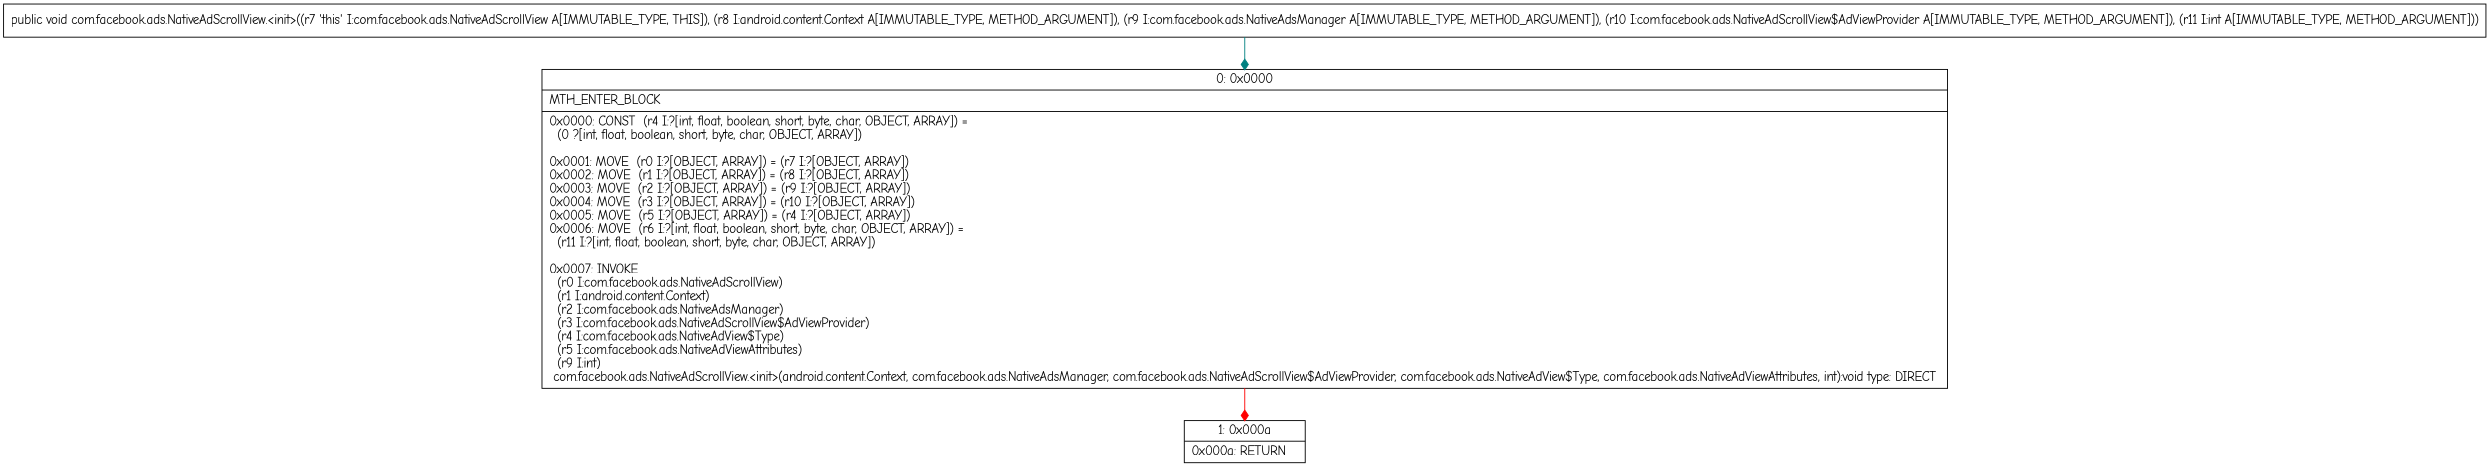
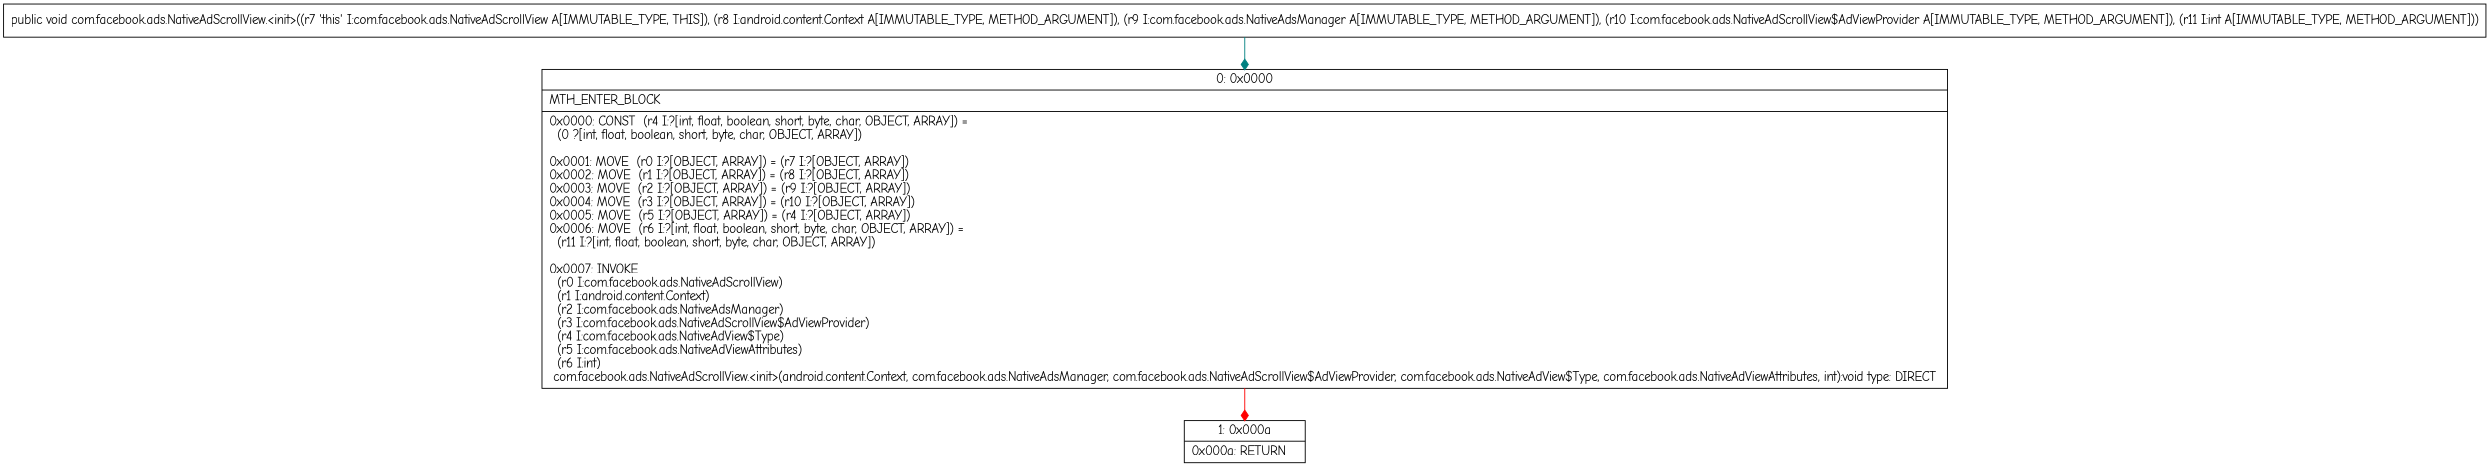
node "0: 0x0000": text "(r9 I:int)" -> "(r6 I:int)"
